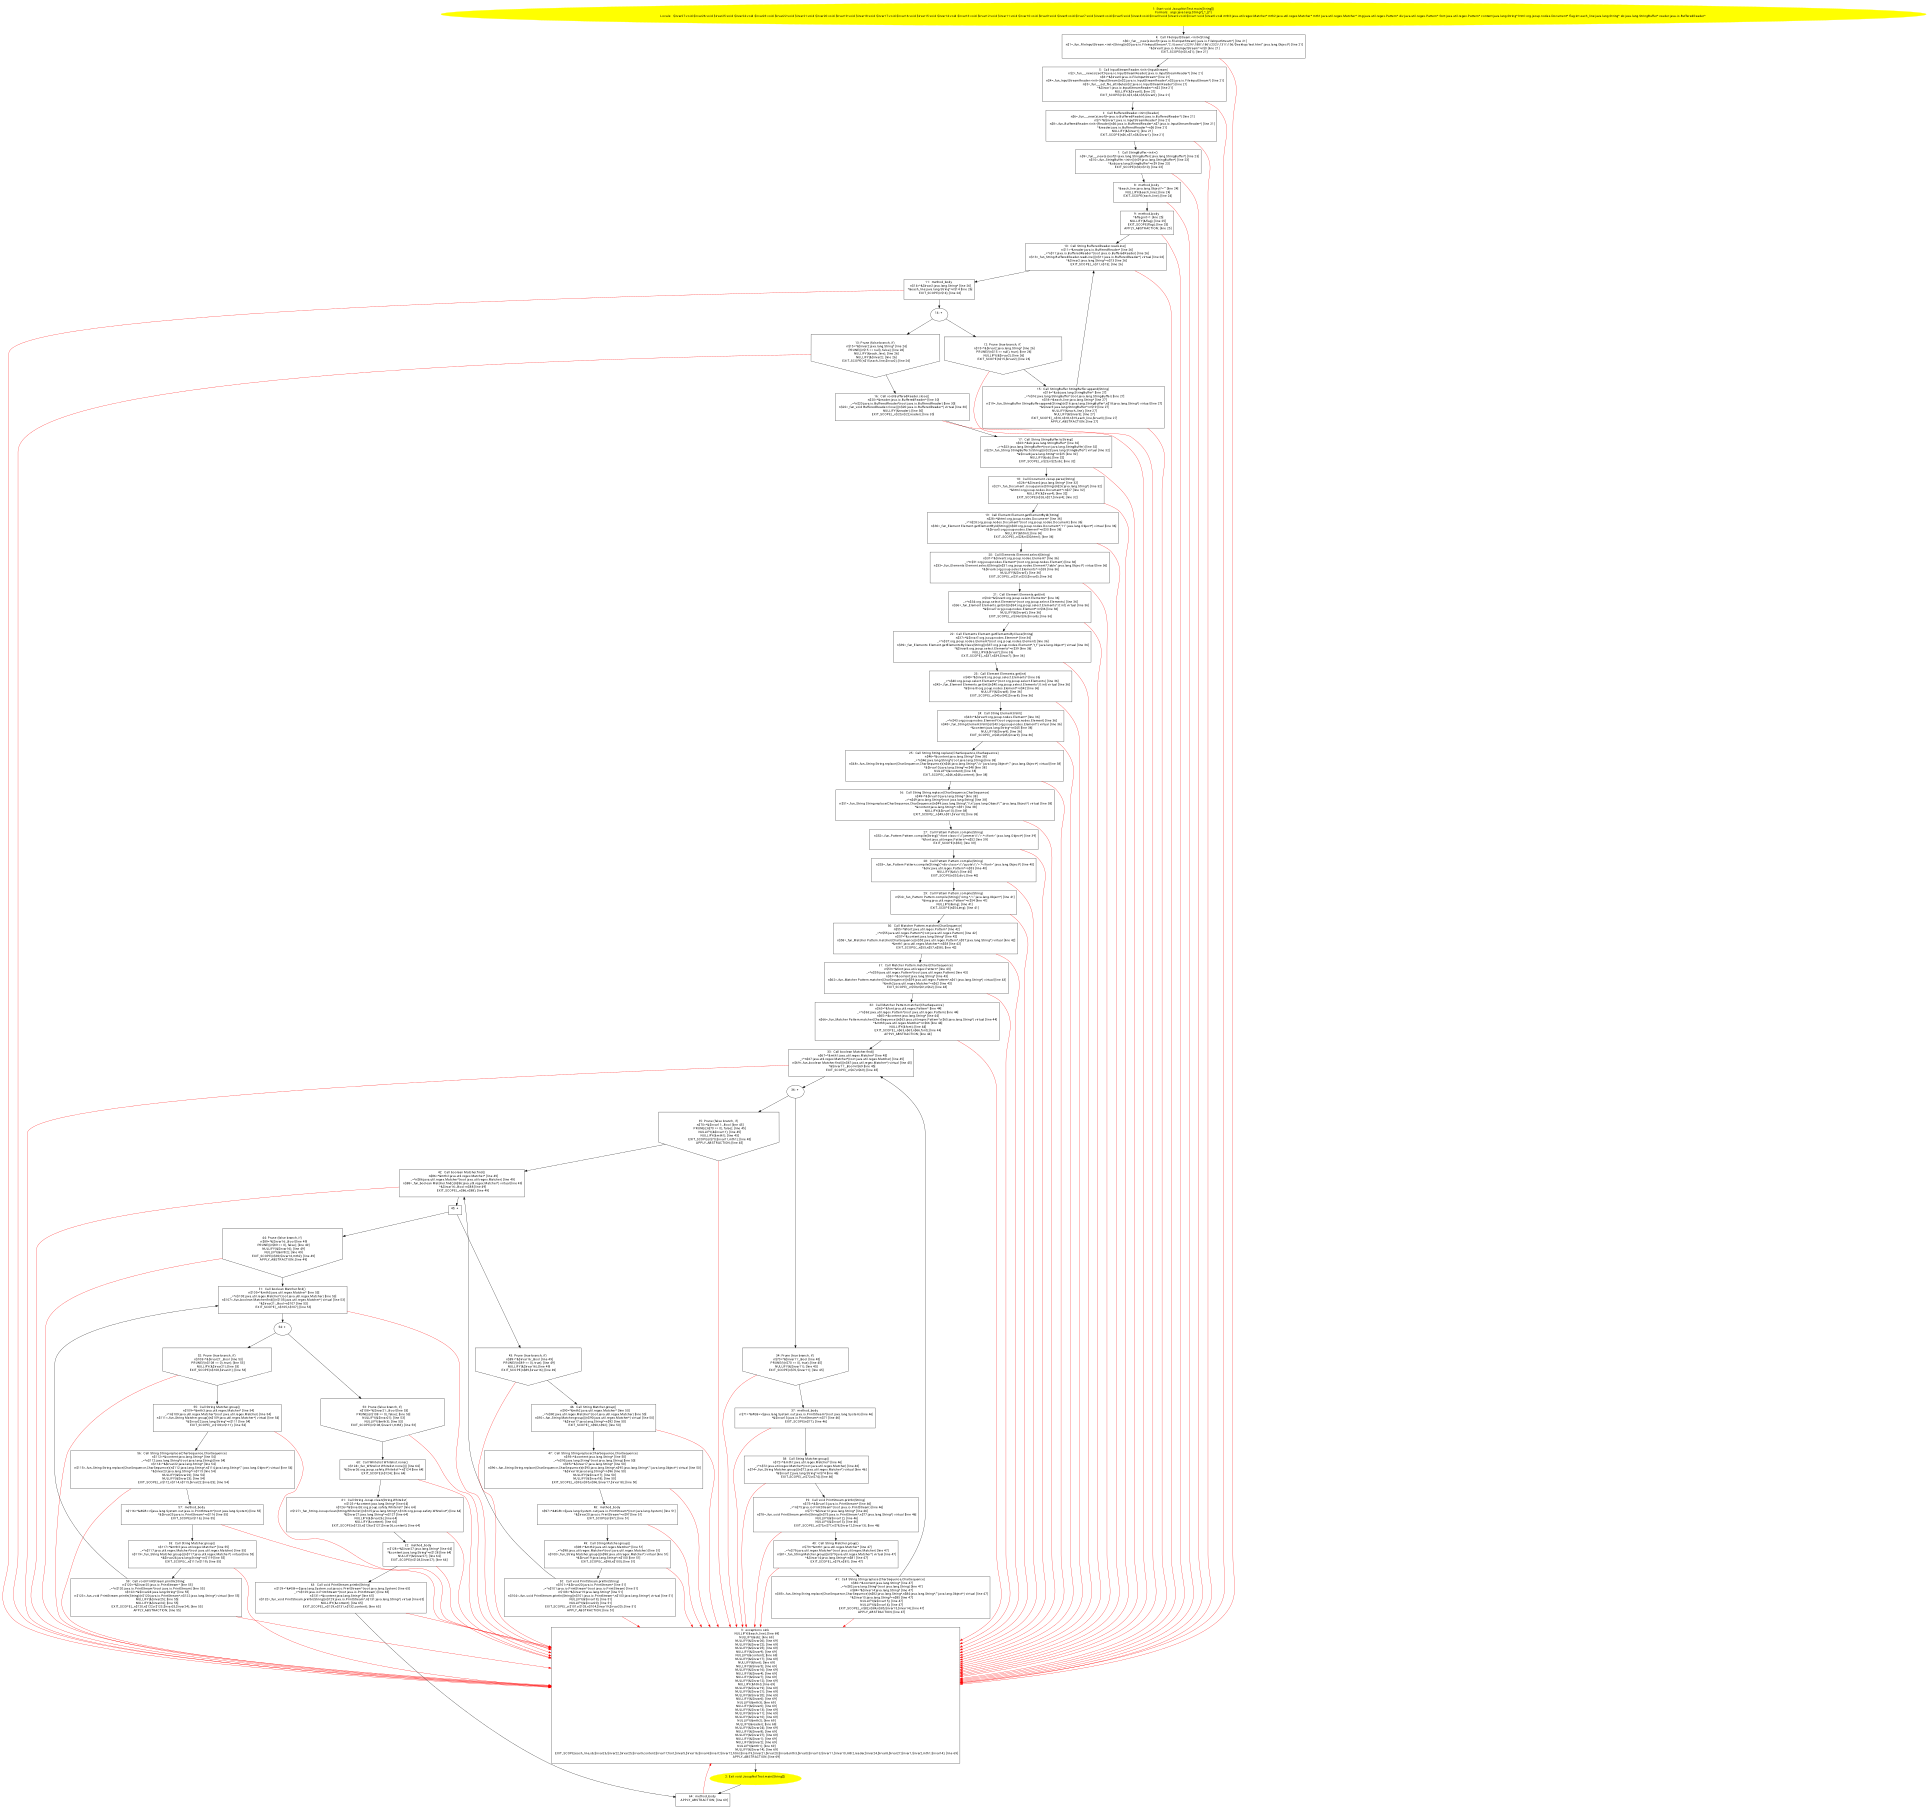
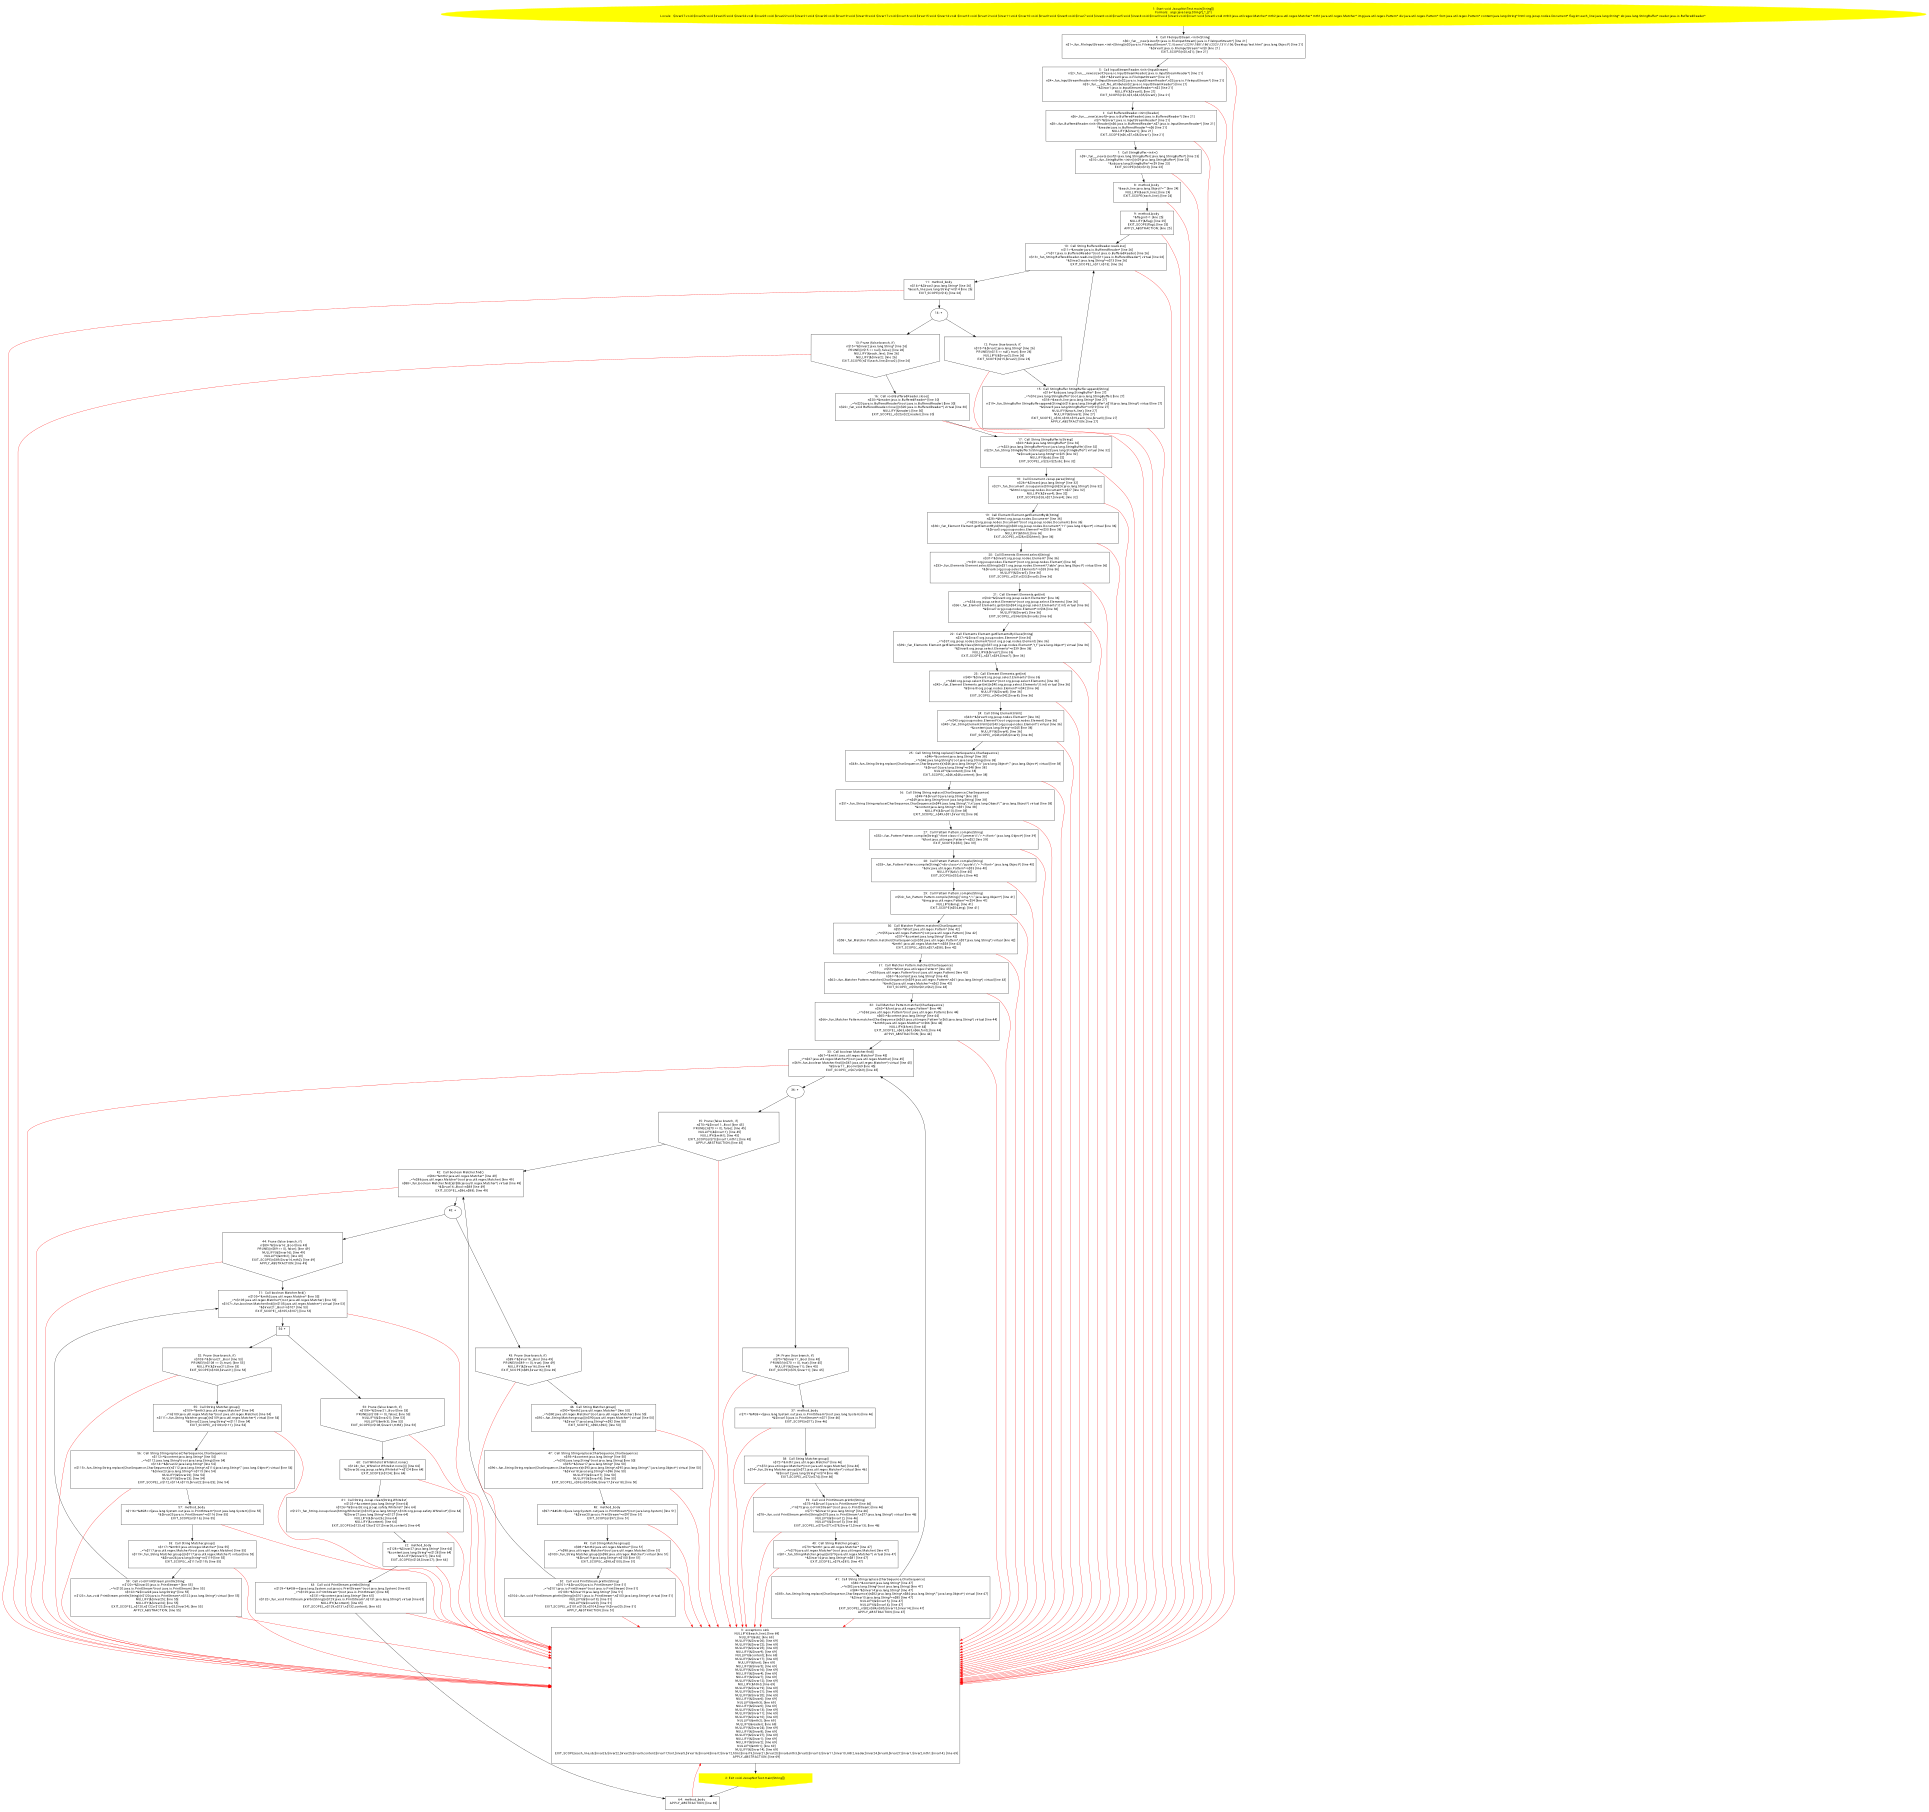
node "45: +": shape box -> ellipse
node "54: +": shape ellipse -> box
node "2: Exit void JsoupNotTest.main(String[])": shape ellipse -> invhouse
